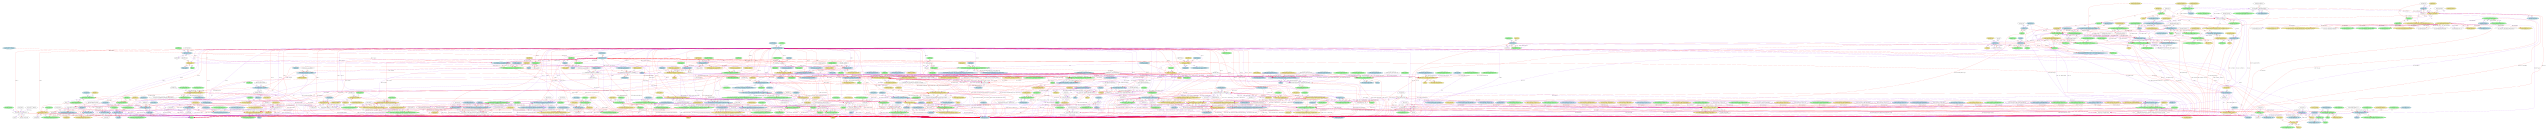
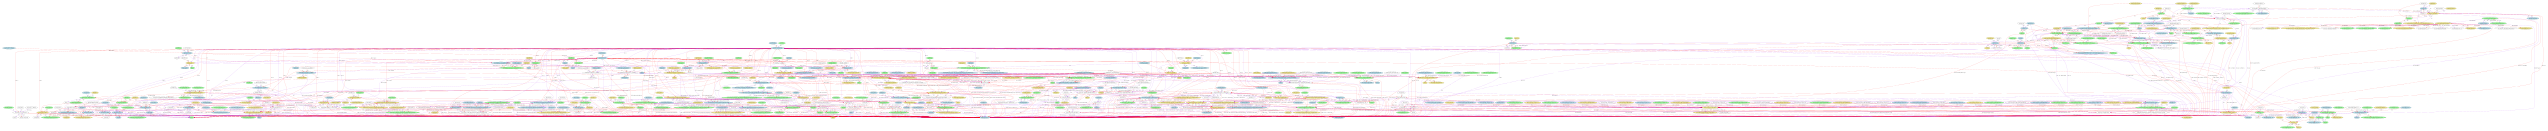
node "(Call,m.command = CMD_OFFSET)": fillcolor khaki -> white
